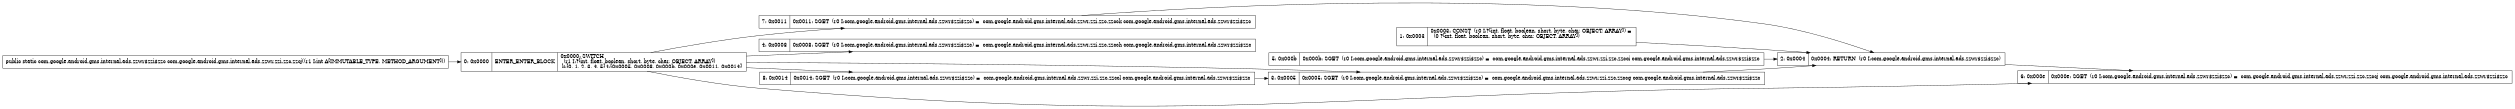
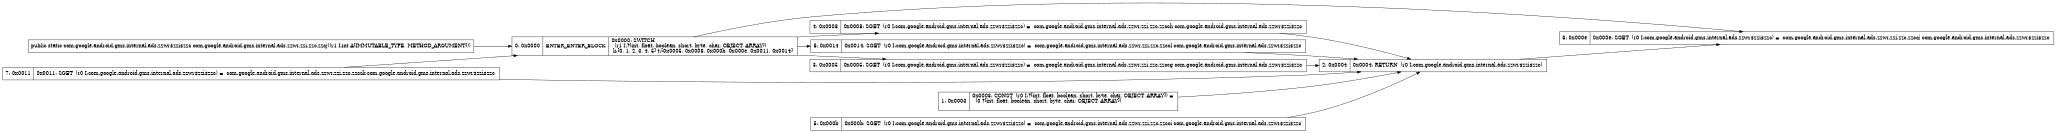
edge "0: 0x0000" -> "7: 0x0011": reversed
edge "4: 0x0008" -> "2: 0x0004": added
edge "8: 0x0014" -> "3: 0x0005": now "8: 0x0014" -> "2: 0x0004"
